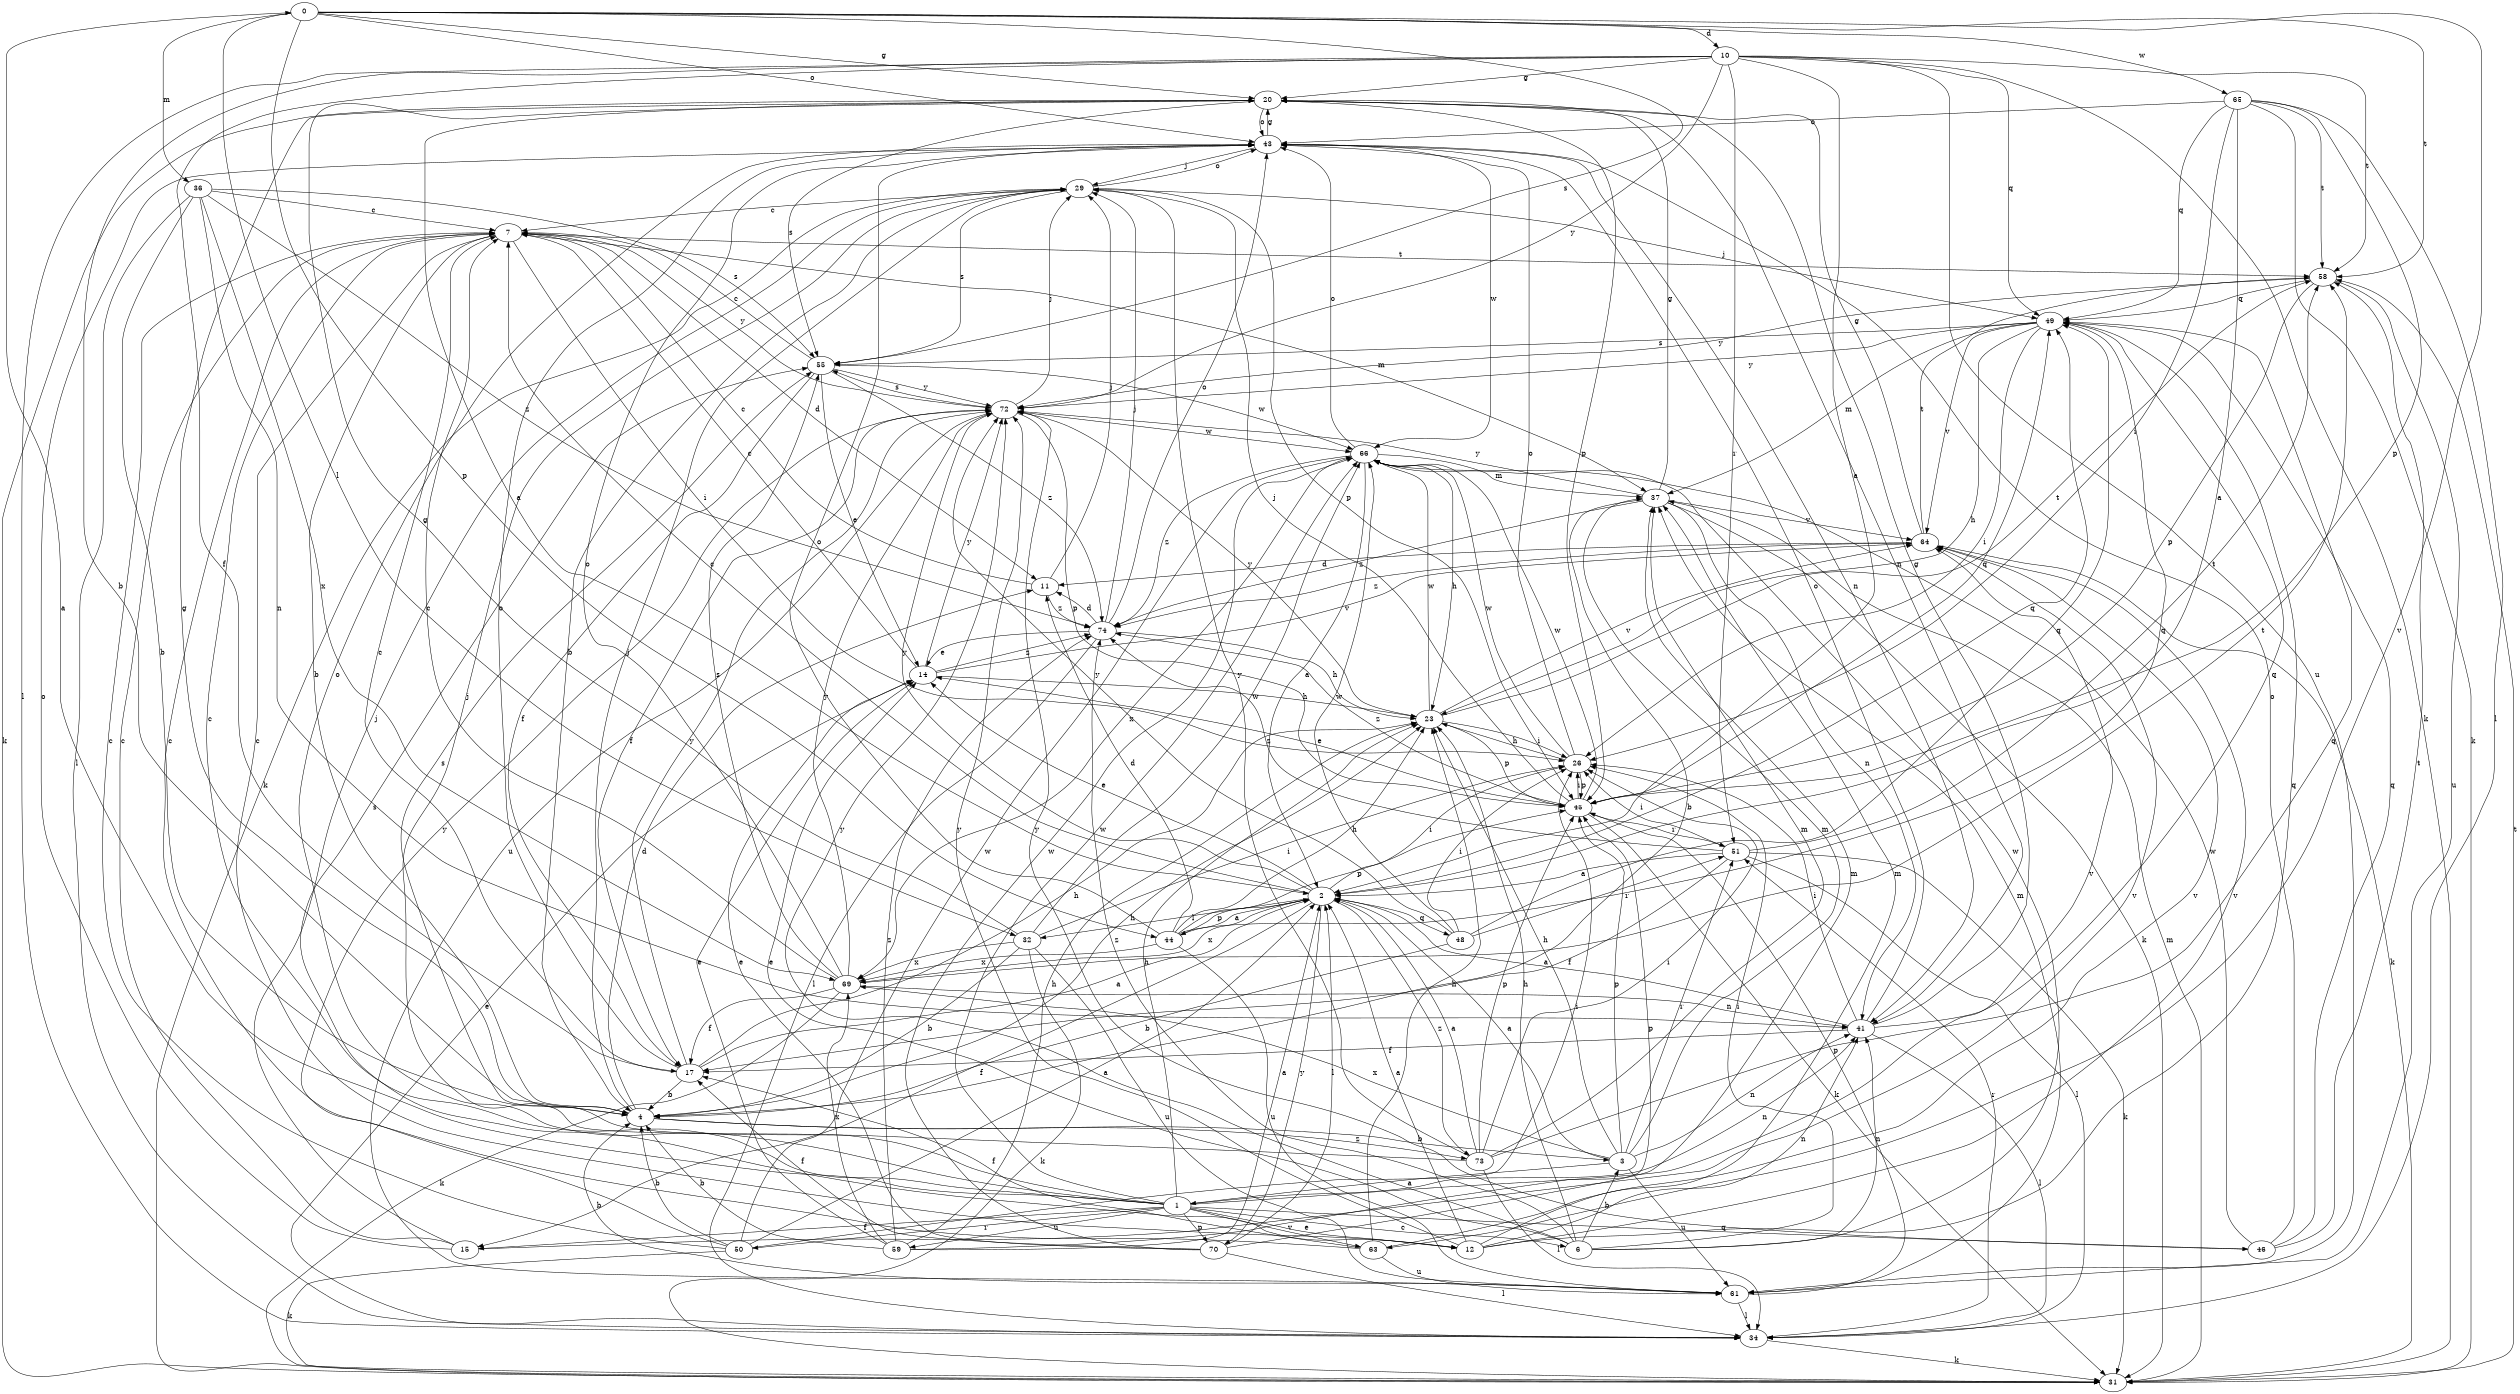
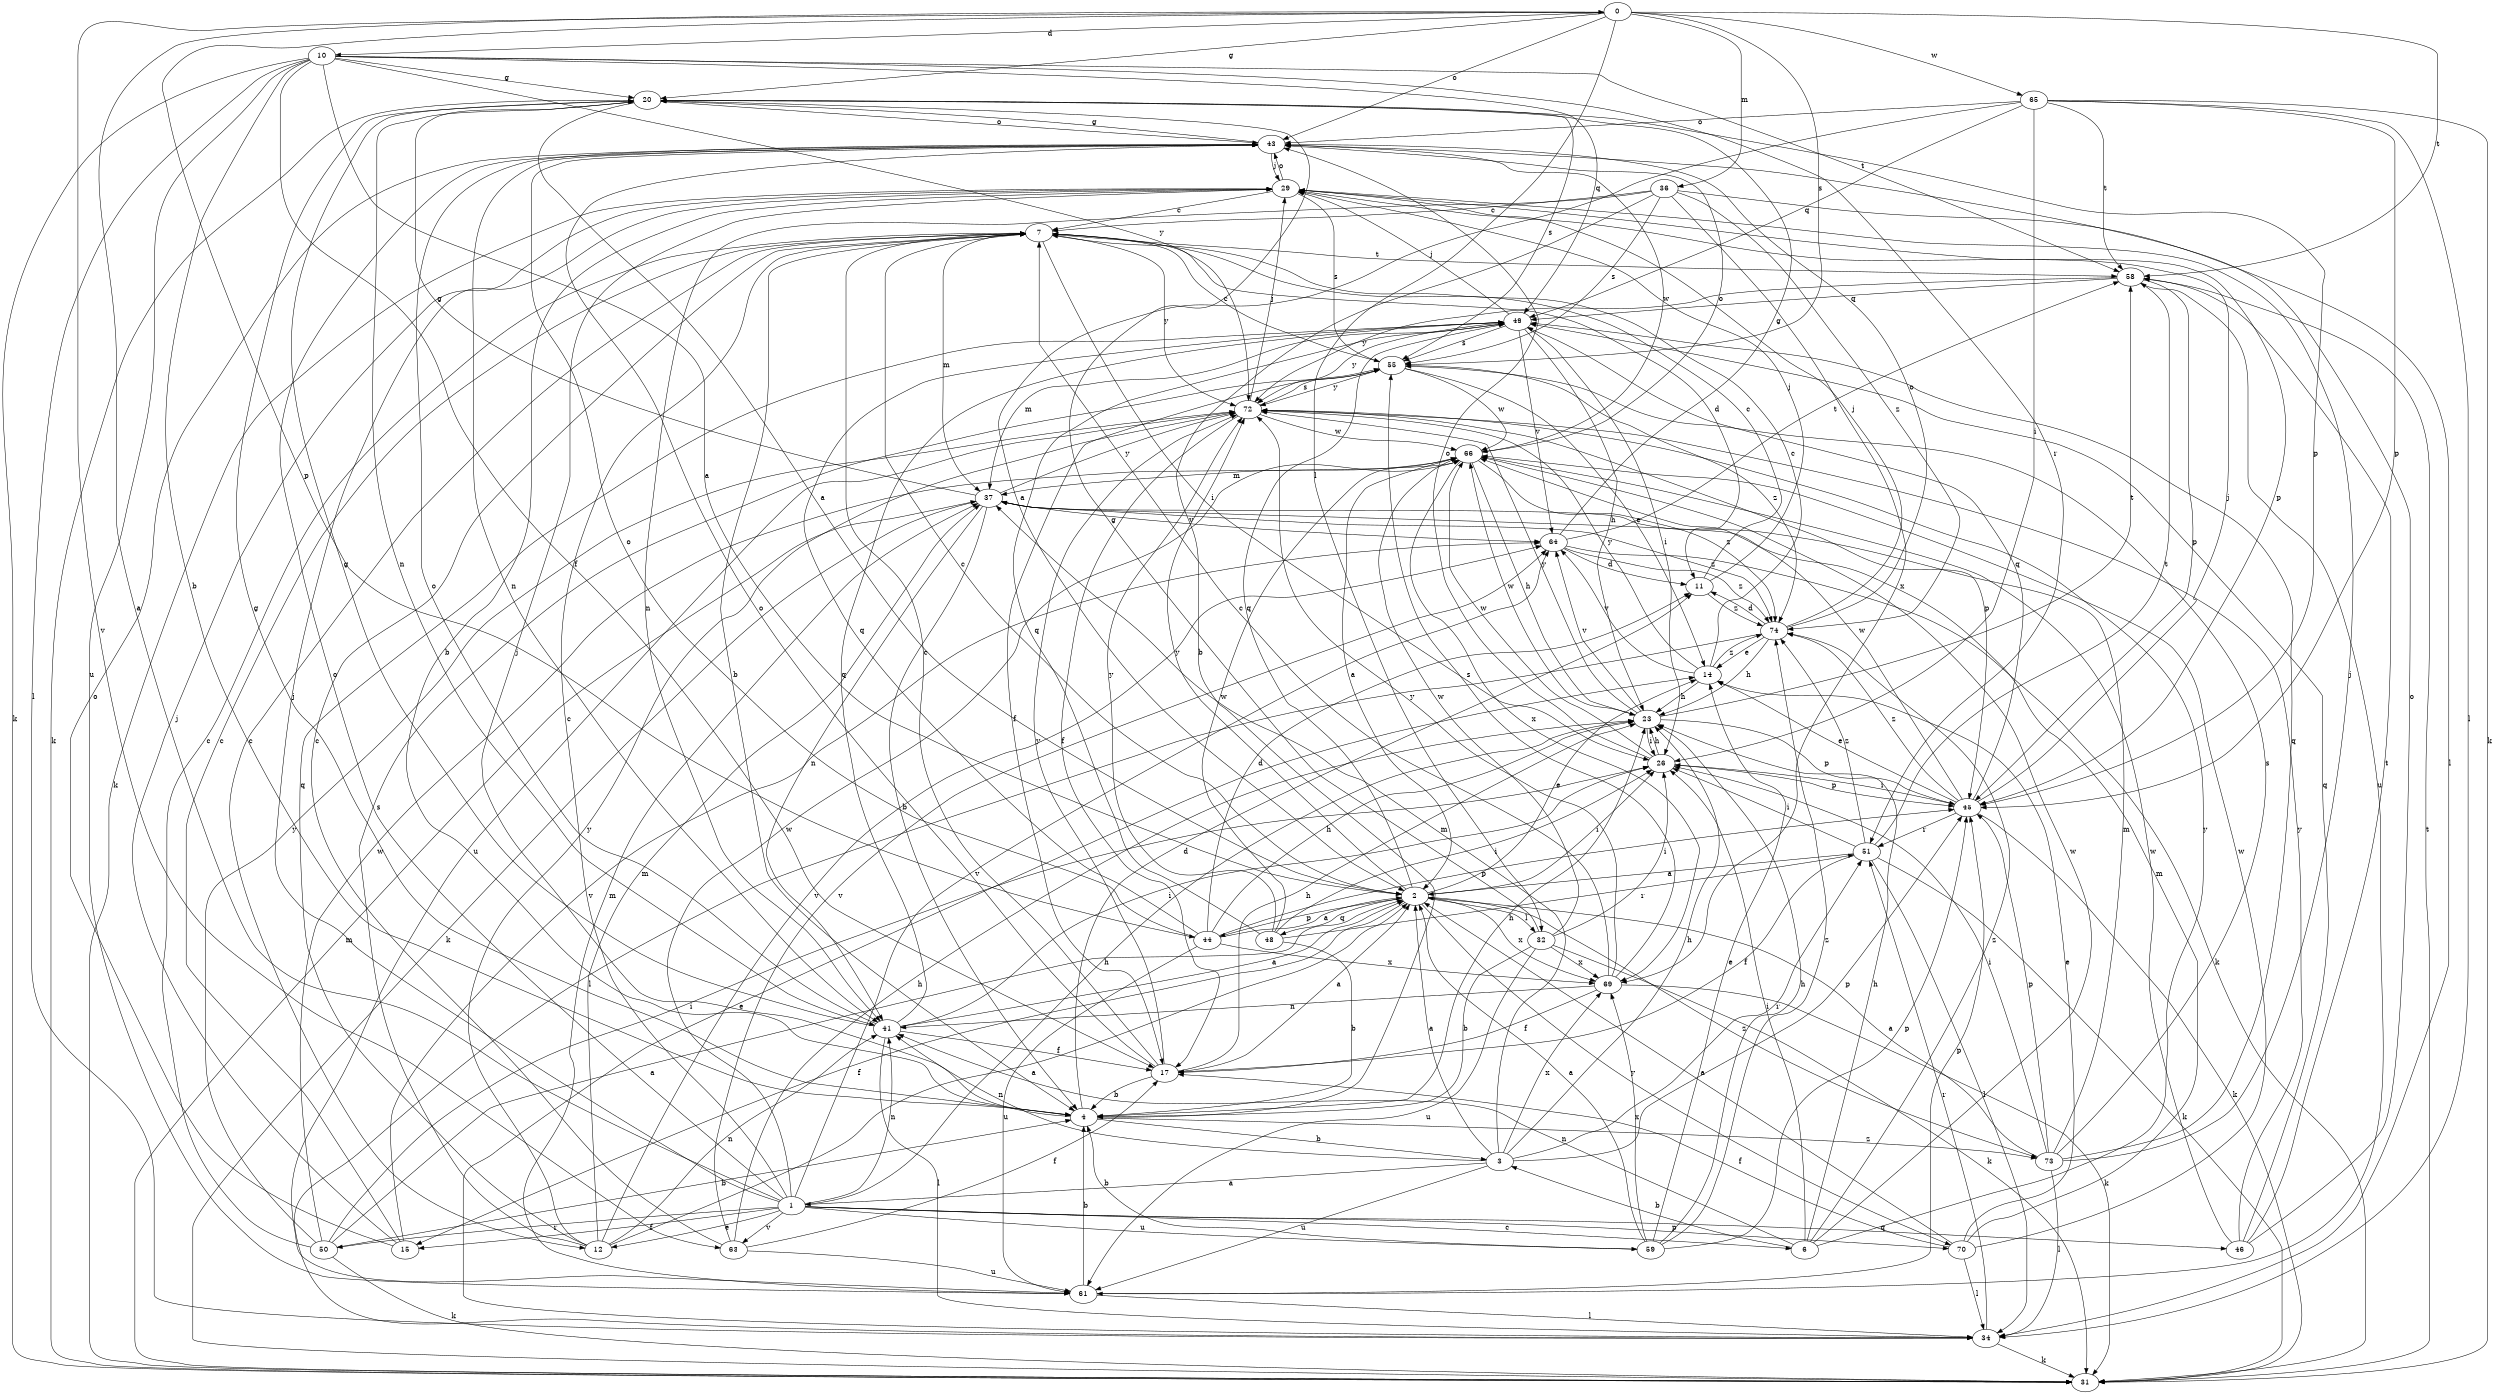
edge "29" -> "49": reversed
edge "69" -> "43": removed, label "o"
edge "73" -> "29": label "y" -> "j"
edge "69" -> "58": removed, label "t"
edge "6" -> "14": removed, label "e"
edge "70" -> "2": label "l" -> "a"
